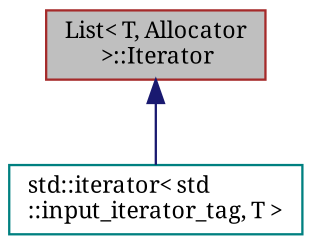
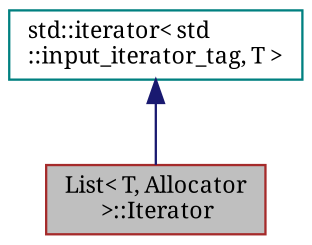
edge "std::iterator< std ::input_iterator_tag, T >" -> "List< T, Allocator >::Iterator": reversed
